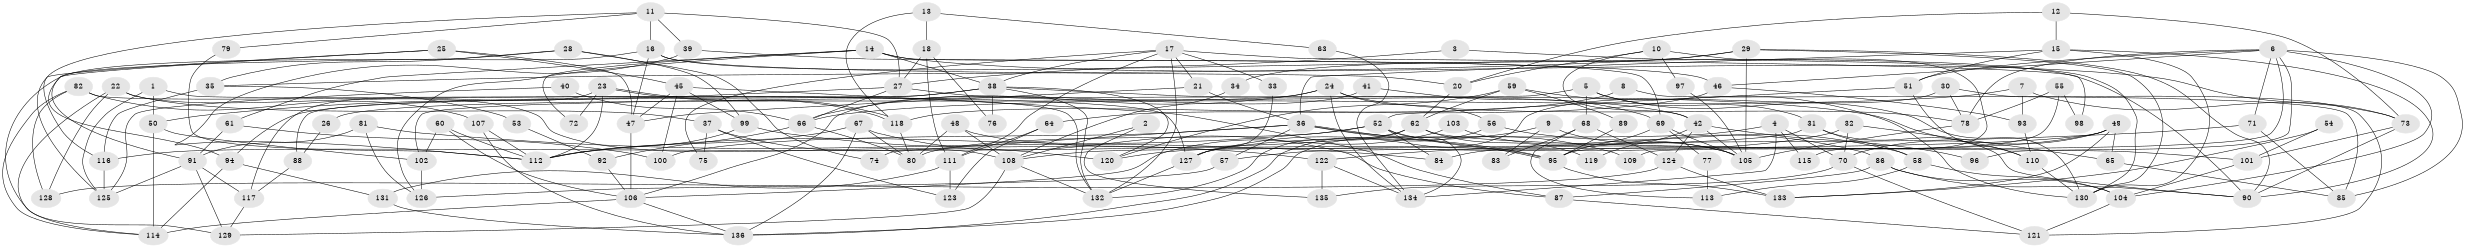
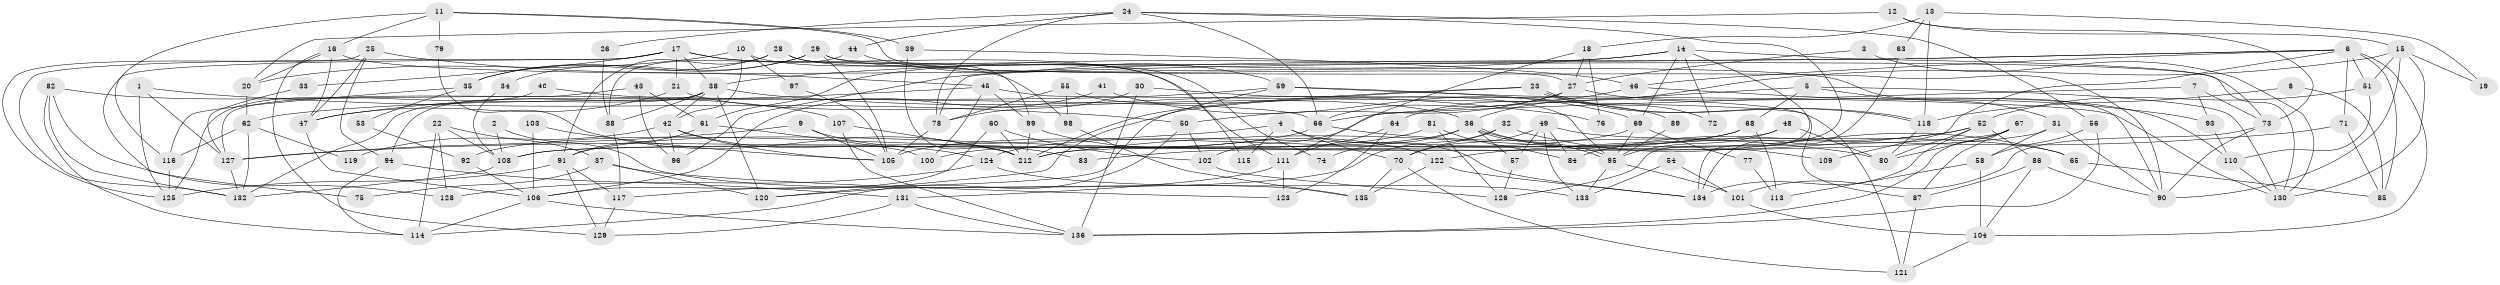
node "44": added
node "43": added
node "19": added
edge "62" -- "101": now "95" -- "101"
node "112": label "112" -> "212"
edge "98" -- "135": added
edge "108" -- "129": now "131" -- "129"
